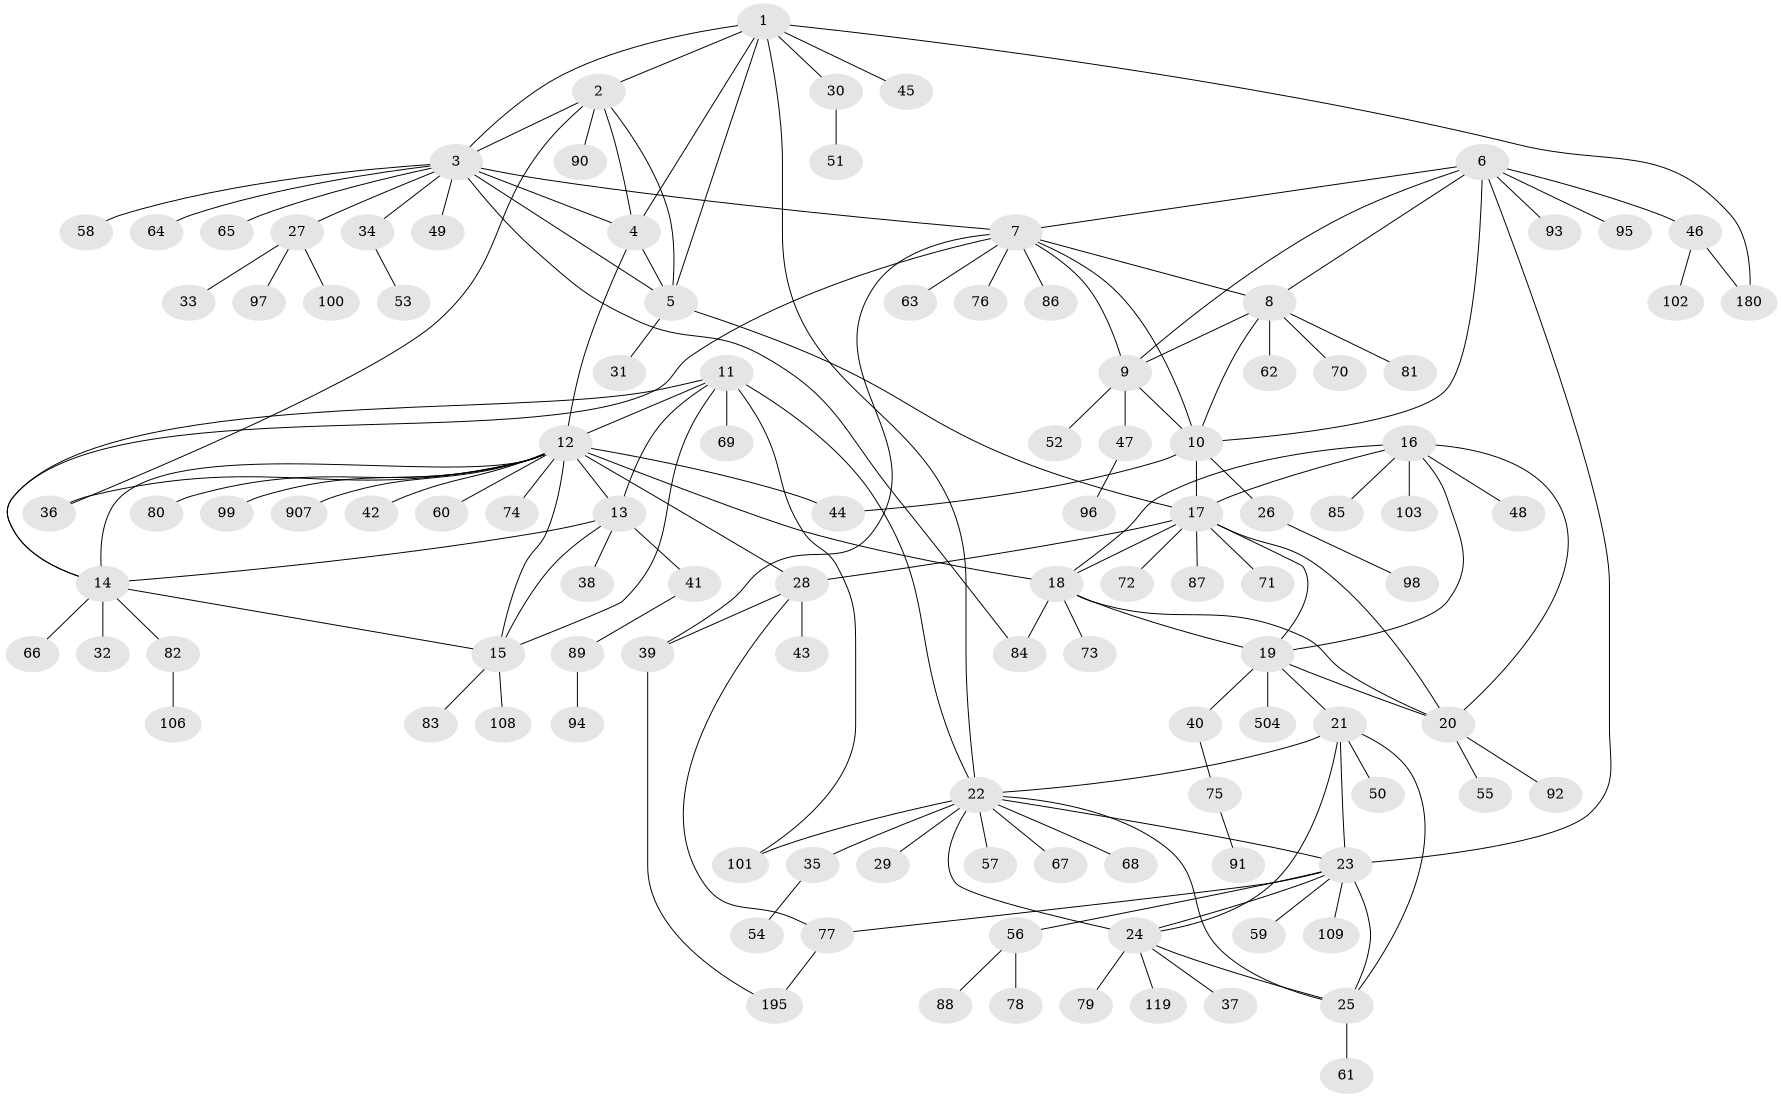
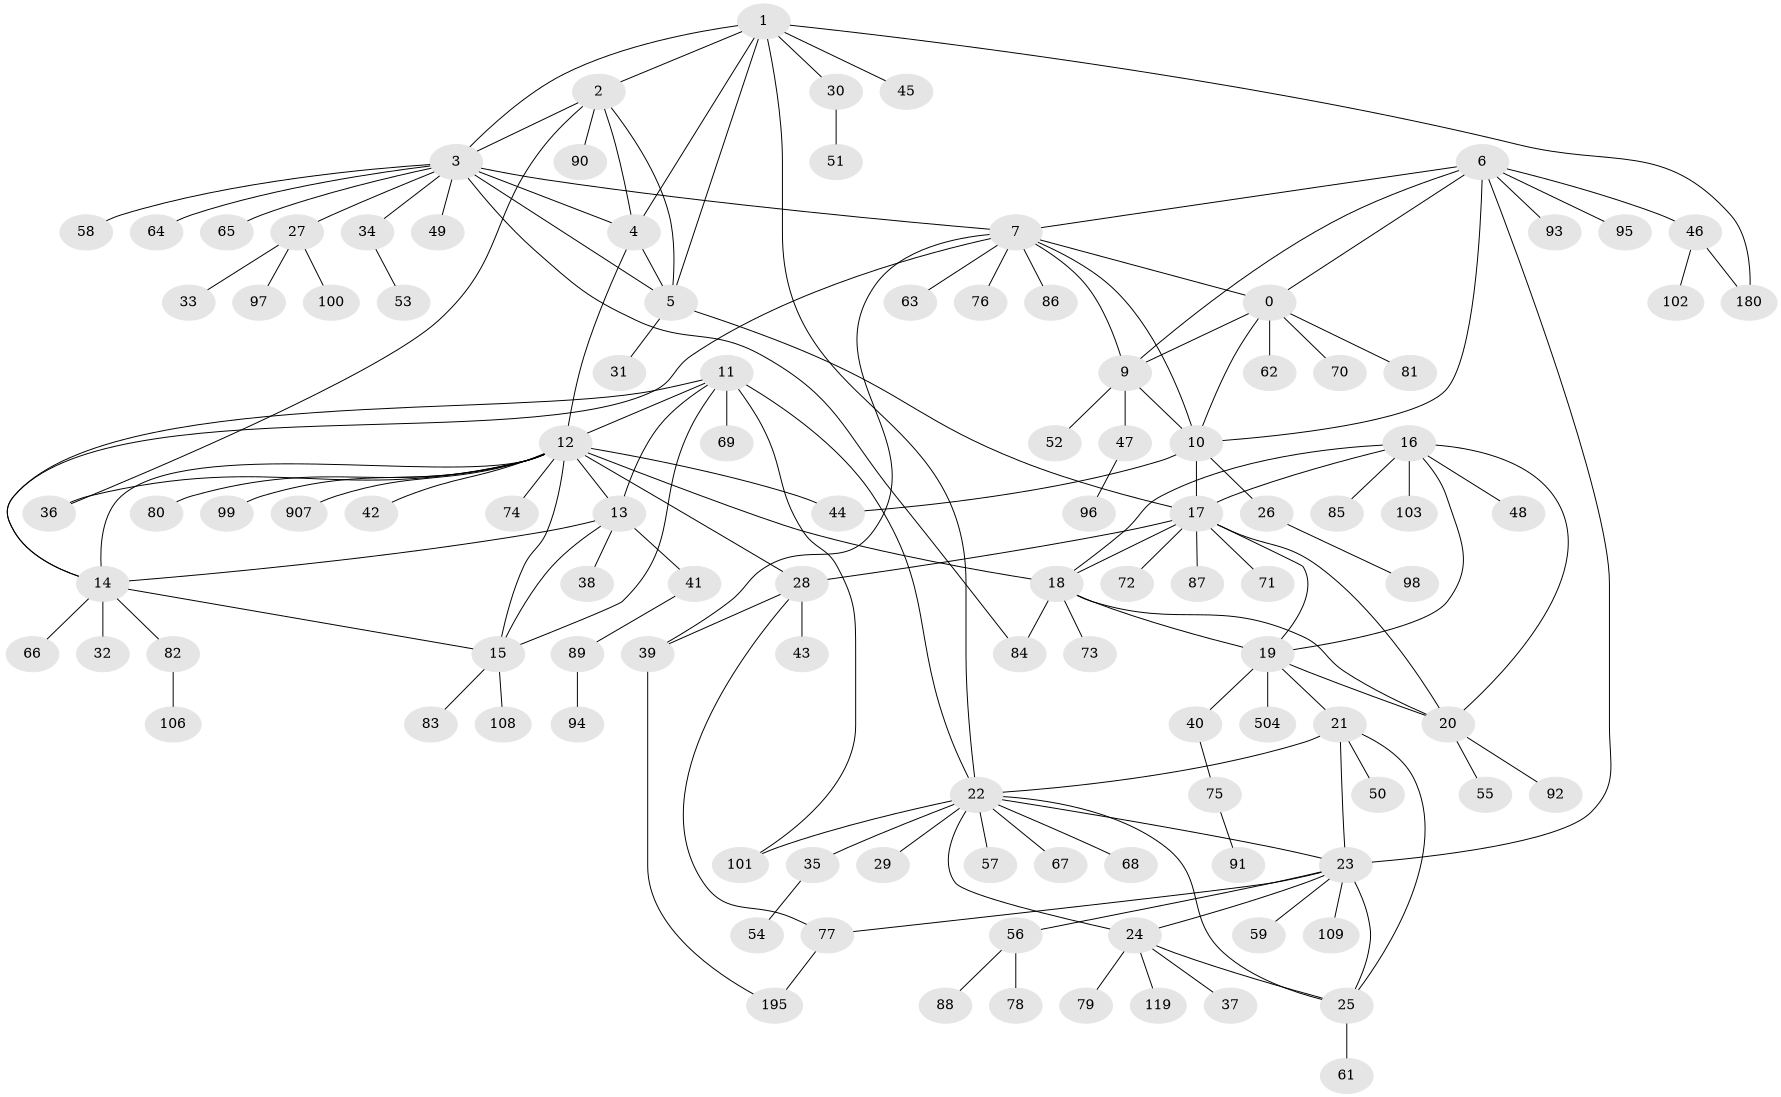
node "8": label "8" -> "0"
node "60": removed
edge "21" -- "24": removed
